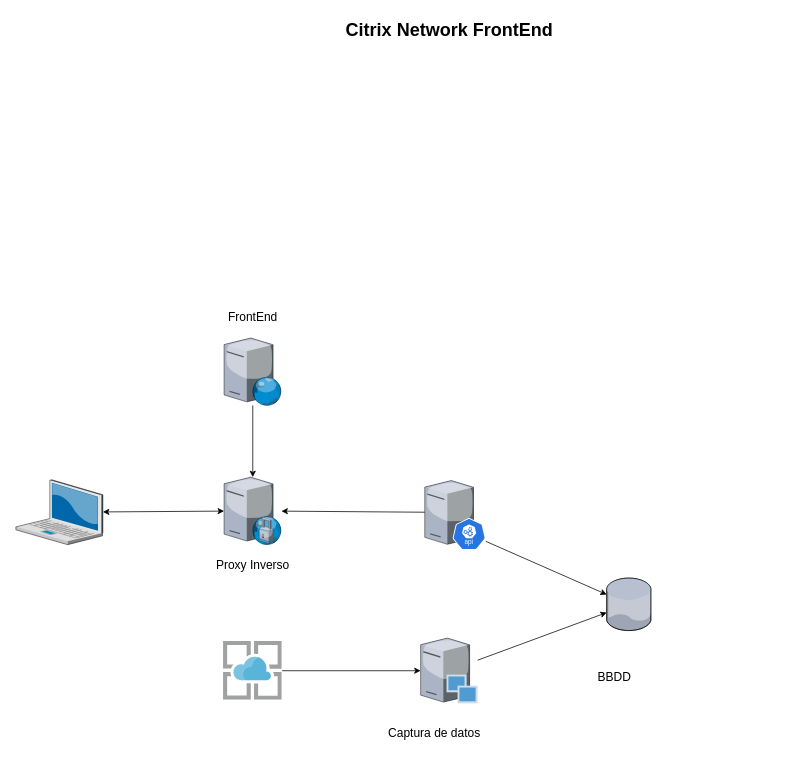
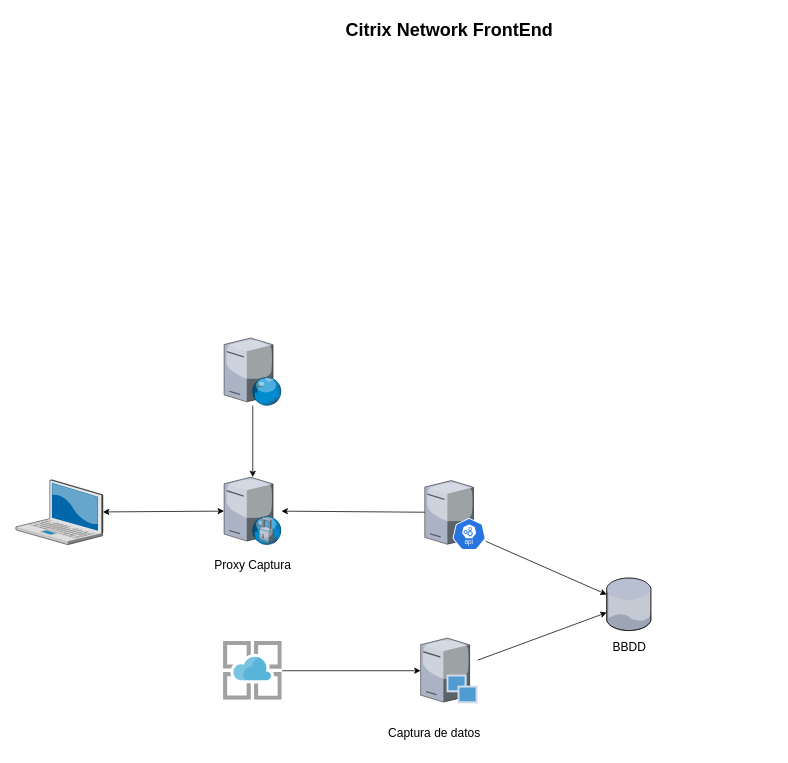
node "FrontEnd": removed
node "Proxy Inverso": label "Proxy Inverso" -> "Proxy Captura"
node "BBDD": moved (614, 675) -> (629, 645)
